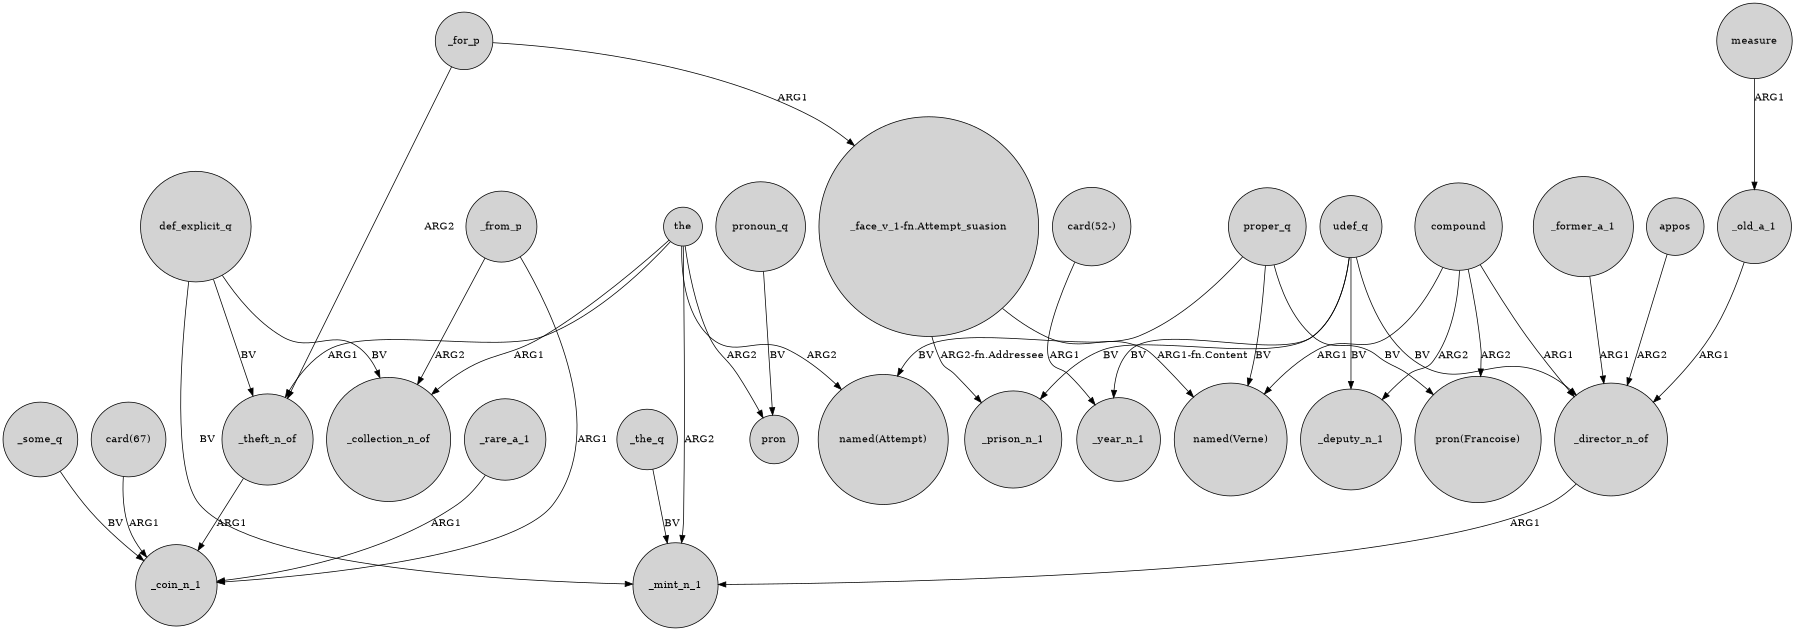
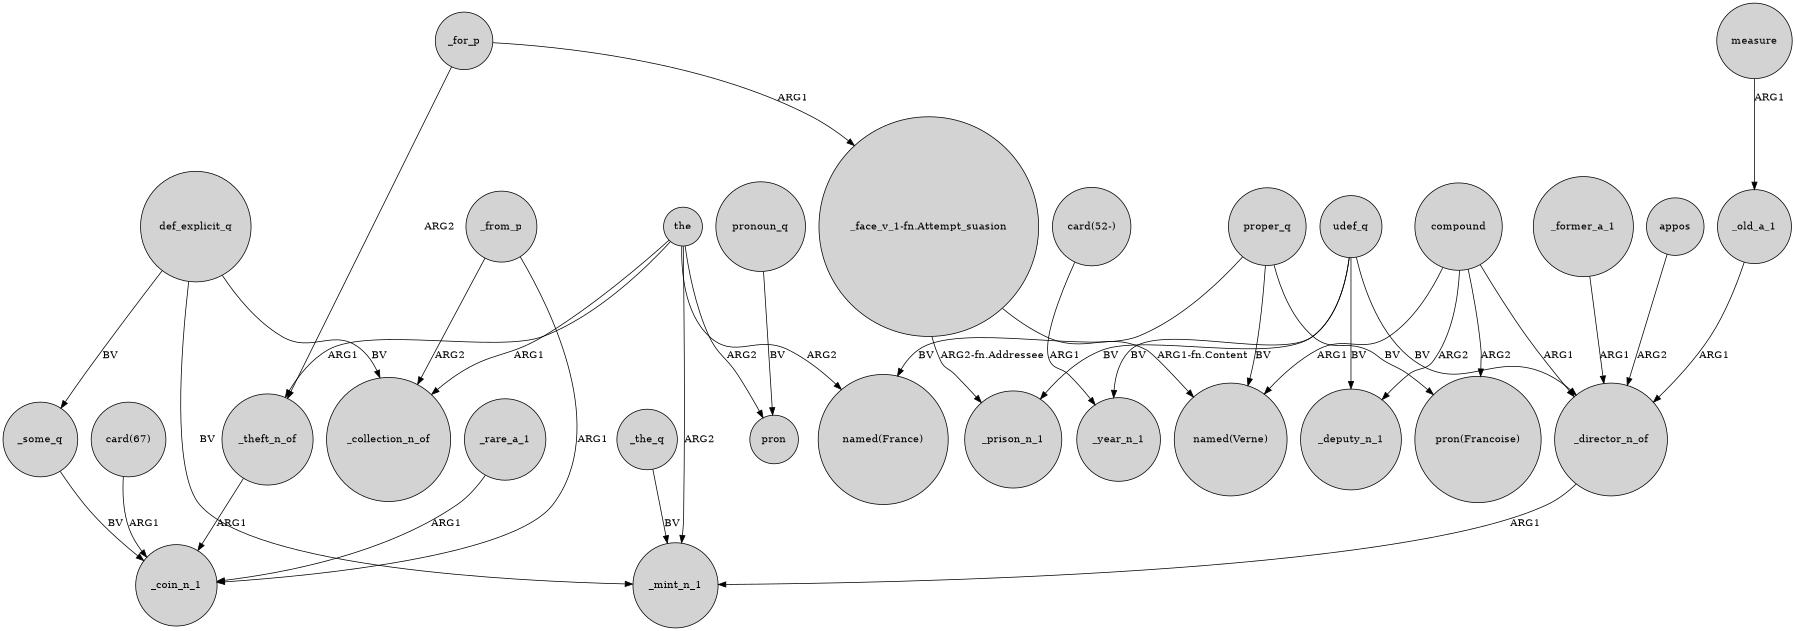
edge "def_explicit_q" -> "_theft_n_of": now "def_explicit_q" -> "_some_q"
node "named(Attempt)": label "named(Attempt)" -> "named(France)"
